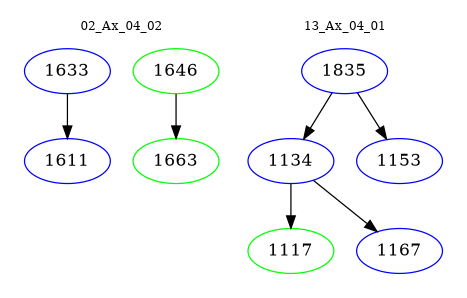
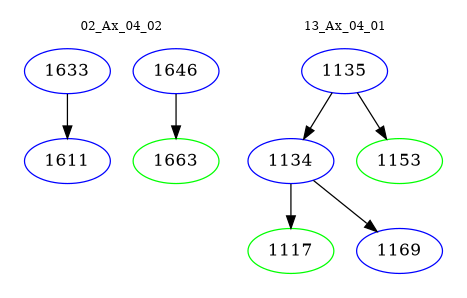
node "1646": color green -> blue
node "1835": label "1835" -> "1135"
node "1153": color blue -> green
node "1167": label "1167" -> "1169"
